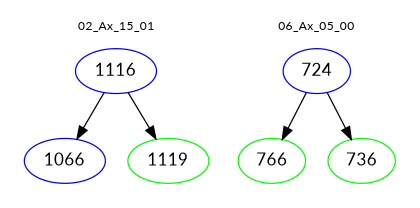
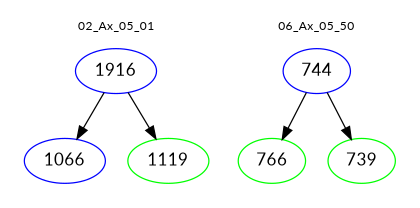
cluster "02_Ax_15_01": label "02_Ax_15_01" -> "02_Ax_05_01"
cluster "06_Ax_05_00": label "06_Ax_05_00" -> "06_Ax_05_50"
node "1116": label "1116" -> "1916"
node "724": label "724" -> "744"
node "736": label "736" -> "739"
